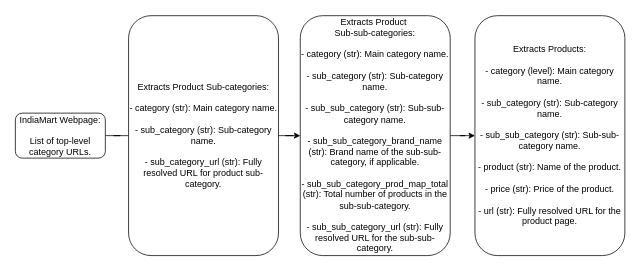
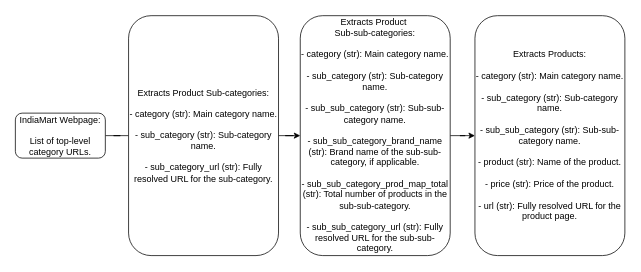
node "Extracts Product Sub-categories: - category (str): Main category name. - sub_category (str): Sub-category name. - sub_category_url (str): Fully resolved URL for product sub-category.": label "Extracts Product Sub-categories: - category (str): Main category name. - sub_category (str): Sub-category name. - sub_category_url (str): Fully resolved URL for product sub-category." -> "Extracts Product Sub-categories: - category (str): Main category name. - sub_category (str): Sub-category name. - sub_category_url (str): Fully resolved URL for the sub-category."
node "Extracts Products: - category (level): Main category name. - sub_category (str): Sub-category name. - sub_sub_category (str): Sub-sub-category name. - product (str): Name of the product. - price (str): Price of the product. - url (str): Fully resolved URL for the product page.": label "Extracts Products: - category (level): Main category name. - sub_category (str): Sub-category name. - sub_sub_category (str): Sub-sub-category name. - product (str): Name of the product. - price (str): Price of the product. - url (str): Fully resolved URL for the product page." -> "Extracts Products: - category (str): Main category name. - sub_category (str): Sub-category name. - sub_sub_category (str): Sub-sub-category name. - product (str): Name of the product. - price (str): Price of the product. - url (str): Fully resolved URL for the product page."
